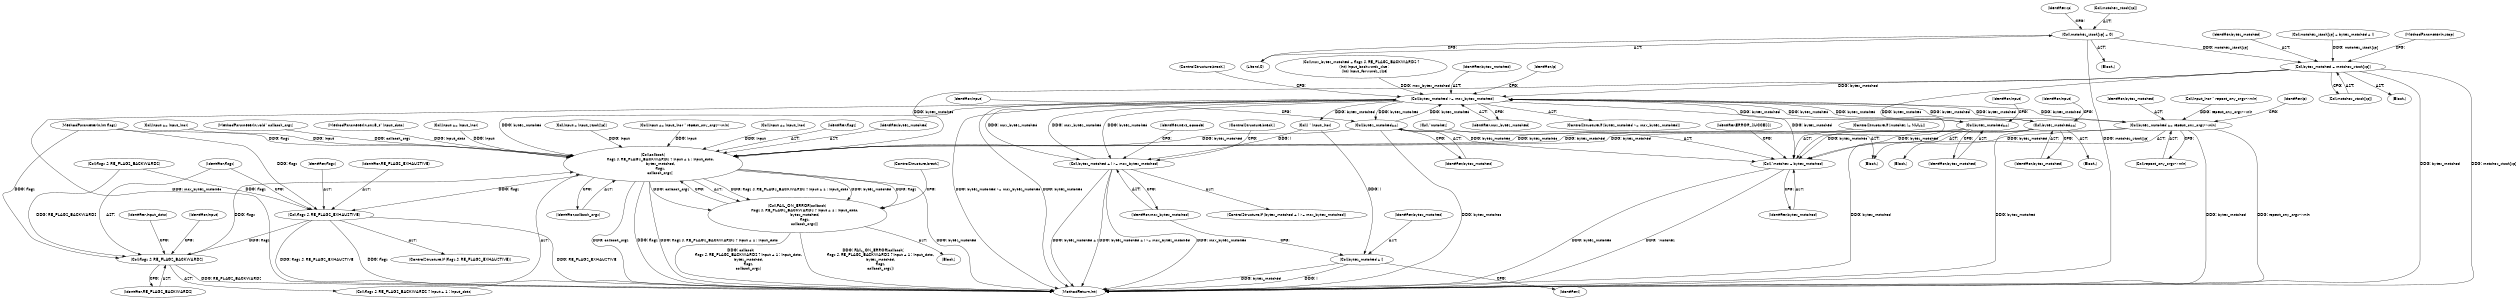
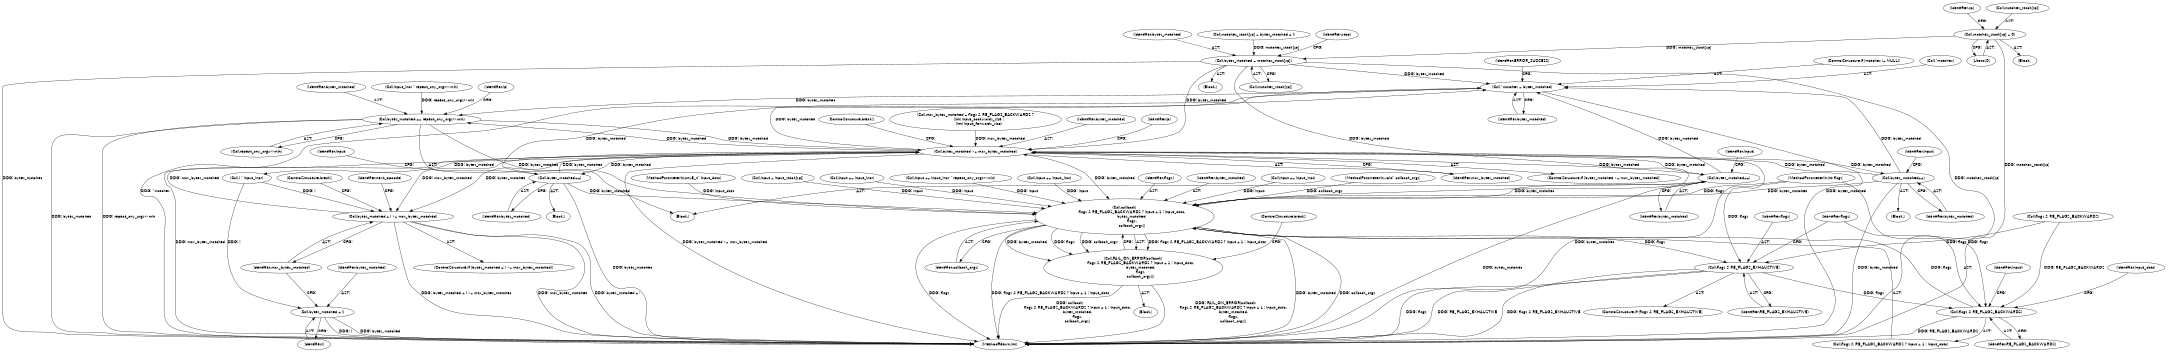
node "(MethodParameterIn,stop)": label "(MethodParameterIn,stop)" -> "(Identifier,stop)"
edge "(Call,bytes_matched += repeat_any_args->min)" -> "(Call,*matches = bytes_matched)": reversed
edge "(Call,flags & RE_FLAGS_EXHAUSTIVE)" -> "(Identifier,RE_FLAGS_EXHAUSTIVE)": added, label "CFG:"
edge "(Identifier,i)" -> "(Call,bytes_matched + i)": added, label "AST:"
